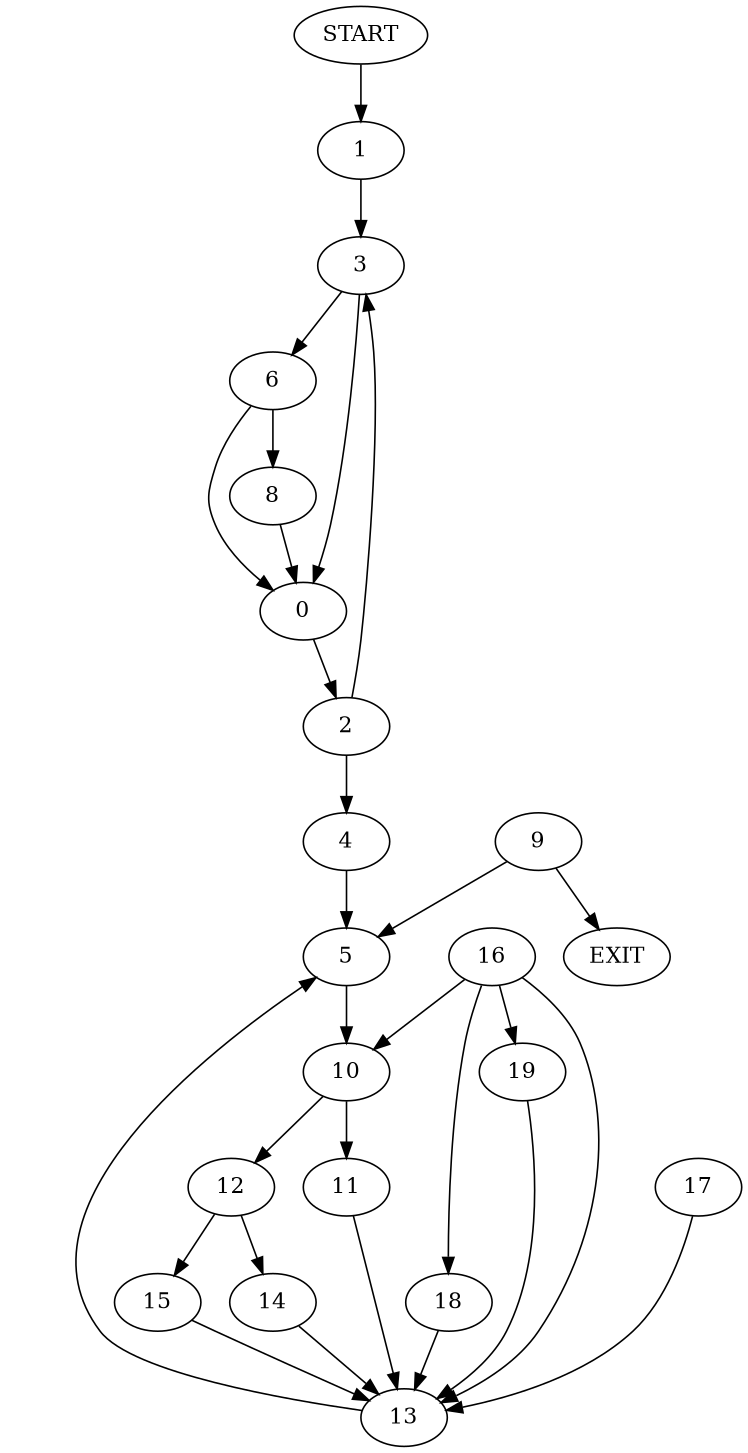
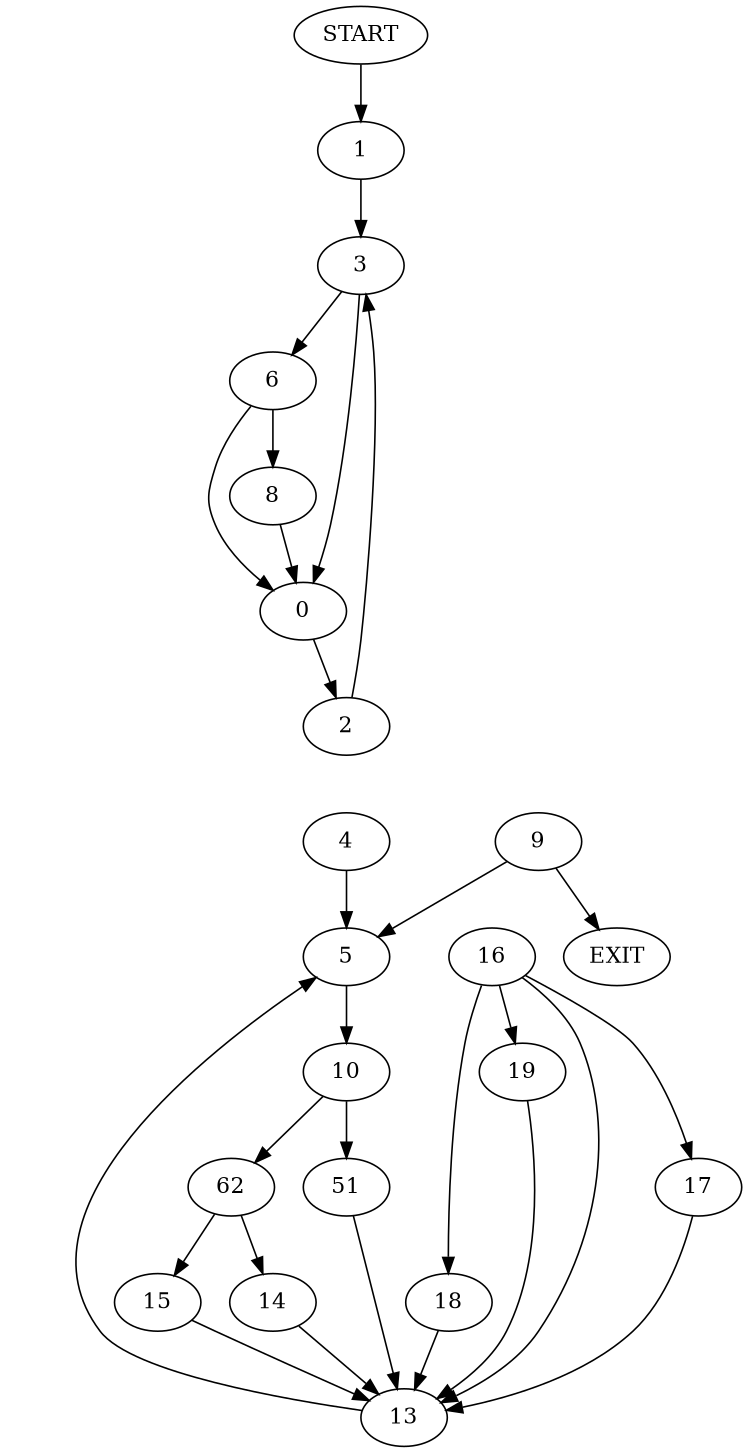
edge "2" -> "4": removed
edge "16" -> "10": now "16" -> "17"
node "12": label "12" -> "62"
node "11": label "11" -> "51"
